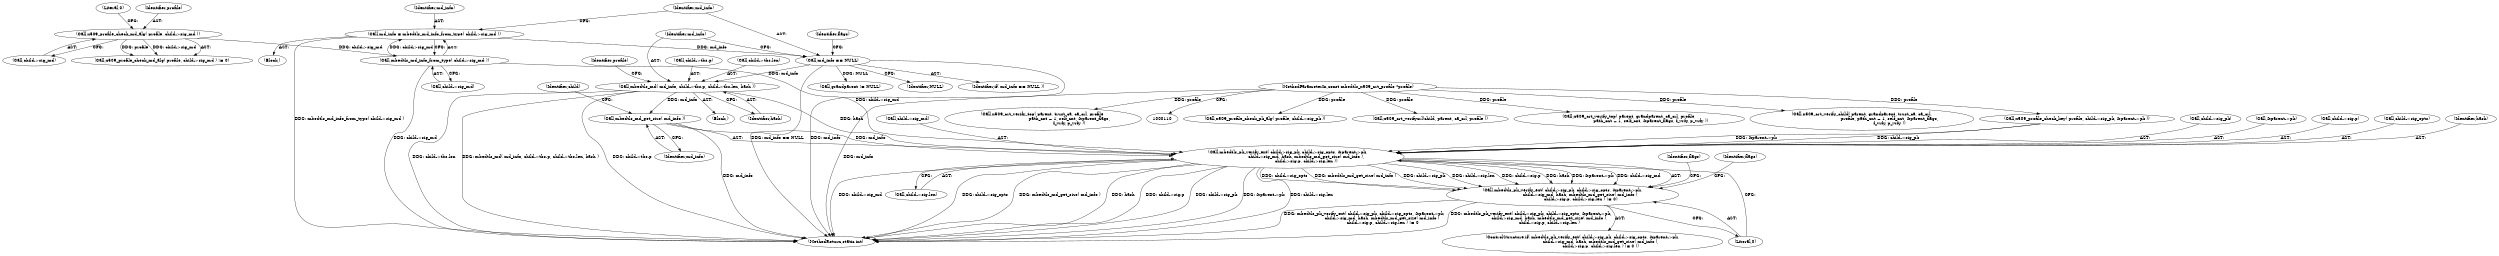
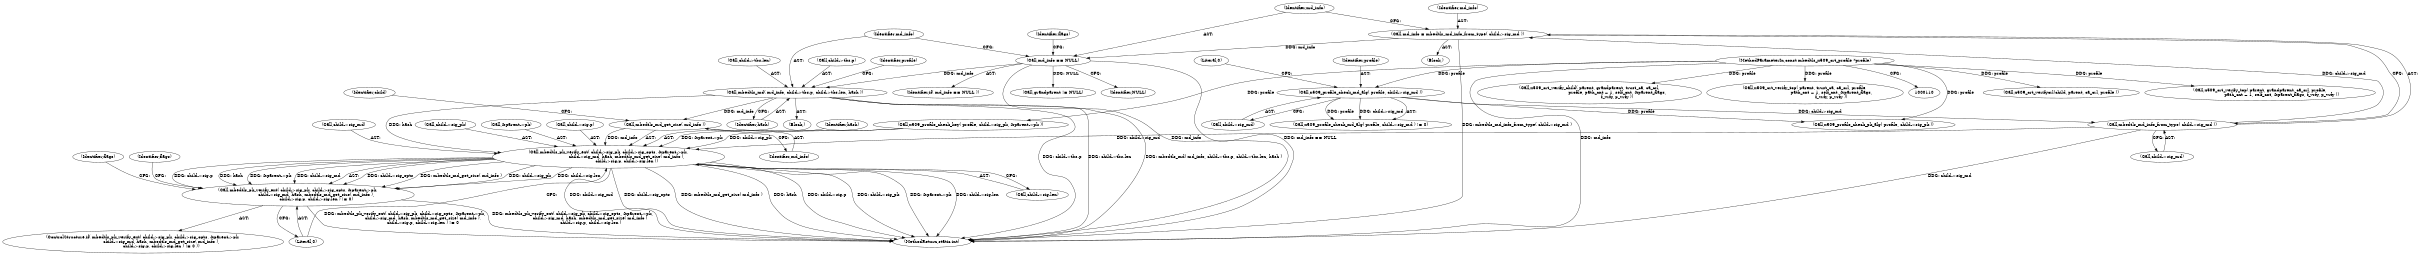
edge "(MethodParameterIn,const mbedtls_x509_crt_profile *profile)" -> "(Call,x509_profile_check_md_alg( profile, child->sig_md ))": added, label "DDG: profile"
edge "(Call,x509_profile_check_md_alg( profile, child->sig_md ))" -> "(Call,x509_profile_check_pk_alg( profile, child->sig_pk ))": added, label "DDG: profile"
node "(Call,child->sig_opts)": removed
edge "(Call,mbedtls_md_get_size( md_info ))" -> "(MethodReturn,static int)": removed, label "DDG: md_info"
